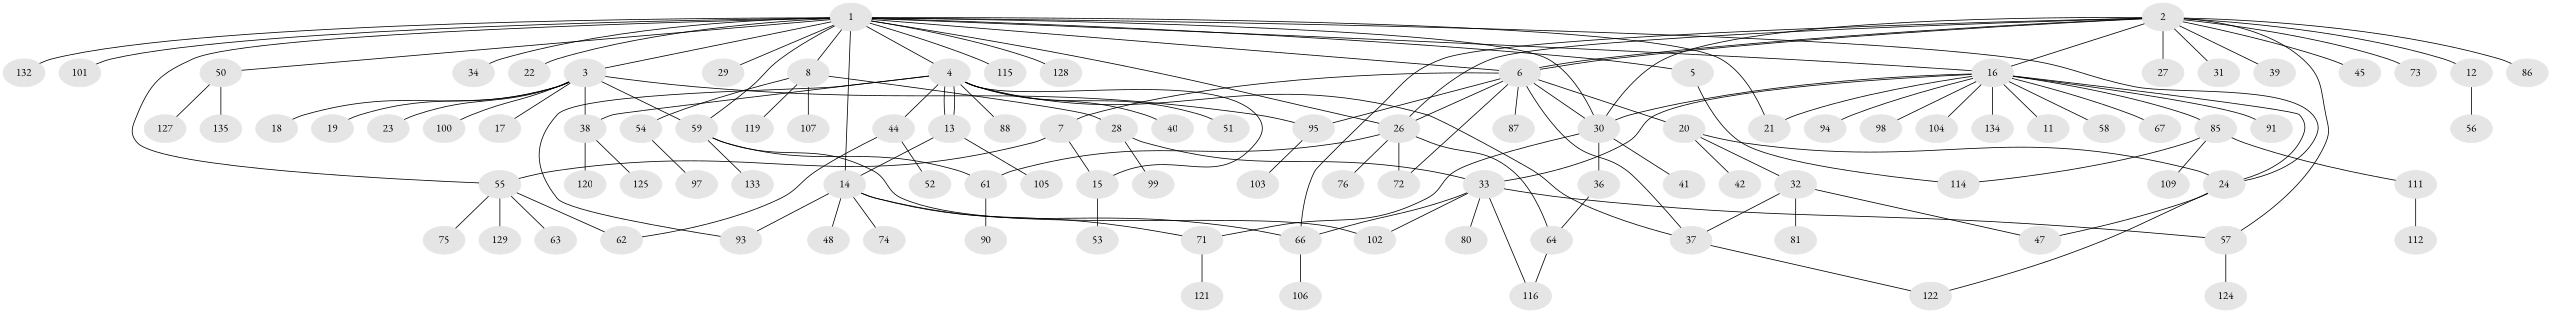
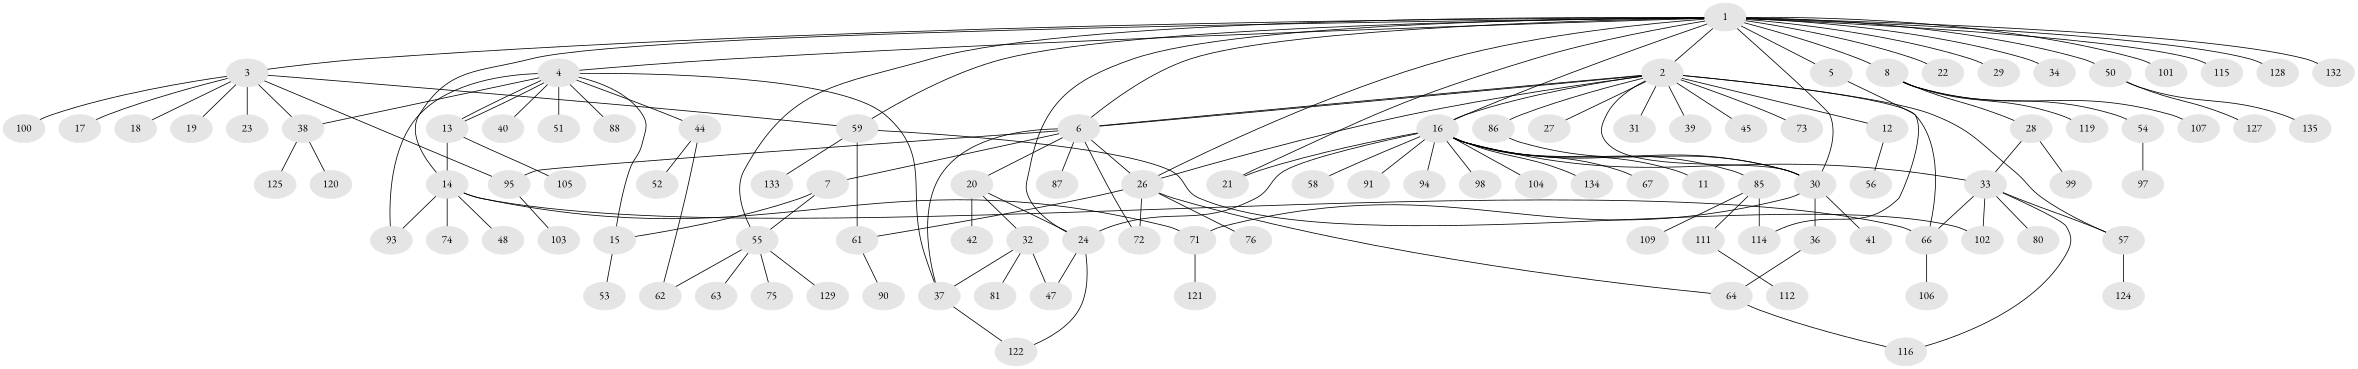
edge "1" -- "2": added
edge "6" -- "30": now "86" -- "30"
